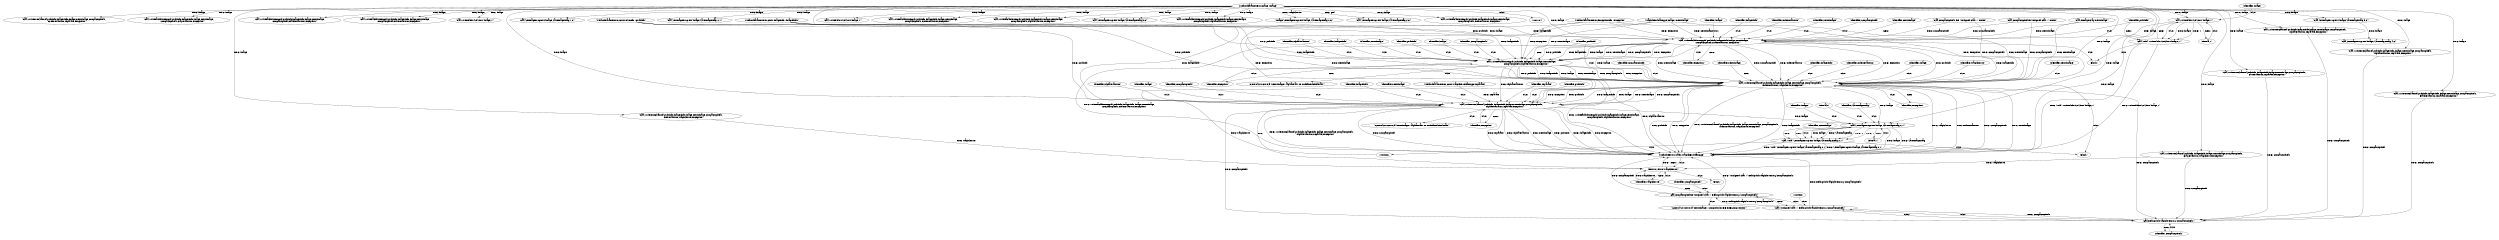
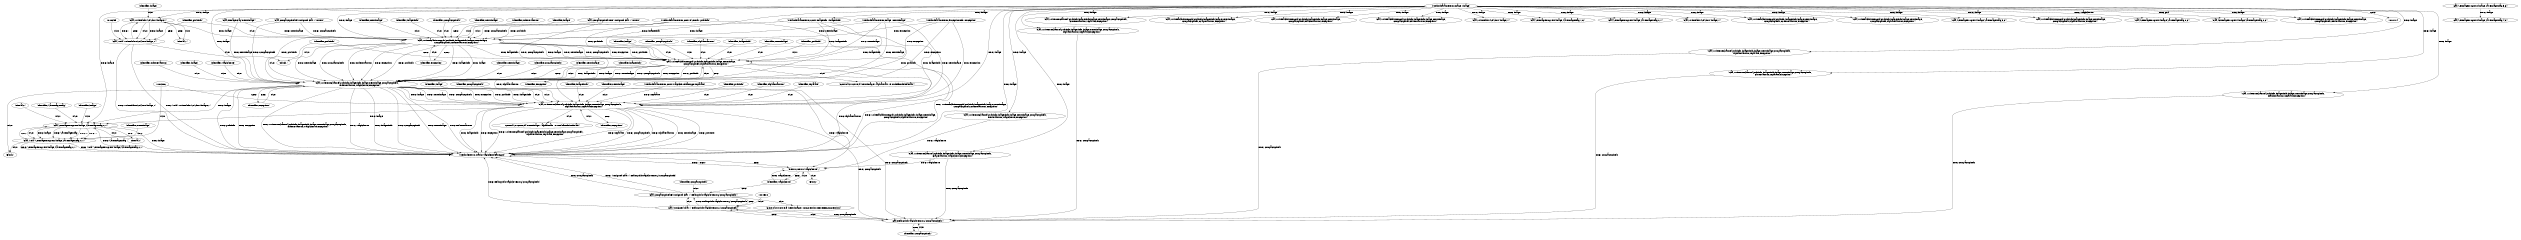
edge "(MethodParameterIn,Image *image)" -> "(Call,SetImageProgress(image,SaveImagesTag,5,6))": now "(MethodParameterIn,Image *image)" -> "(MethodParameterIn,const ImageInfo *image_info)"
edge "(MethodParameterIn,Image *image)" -> "1000104": label "AST: " -> "CFG: "
node "1000255": added
node "(Image,SetImageProgress(image,SaveImagesTag,0,6))": label "(Image,SetImageProgress(image,SaveImagesTag,0,6))" -> "(Call,SetImageProgress(image,SaveImagesTag,0,6))"
node "(MagickBooleanType,Image *next_image)": label "(MagickBooleanType,Image *next_image)" -> "(MethodParameterIn,Image *next_image)"
edge "(Call,(void) SetImageProgress(image,SaveImagesTag,0,1))" -> "1000306": reversed
edge "(MethodReturn,static MagickBooleanType)" -> "(Return,return(MagickTrue);)": label "AST: " -> "CFG: "
